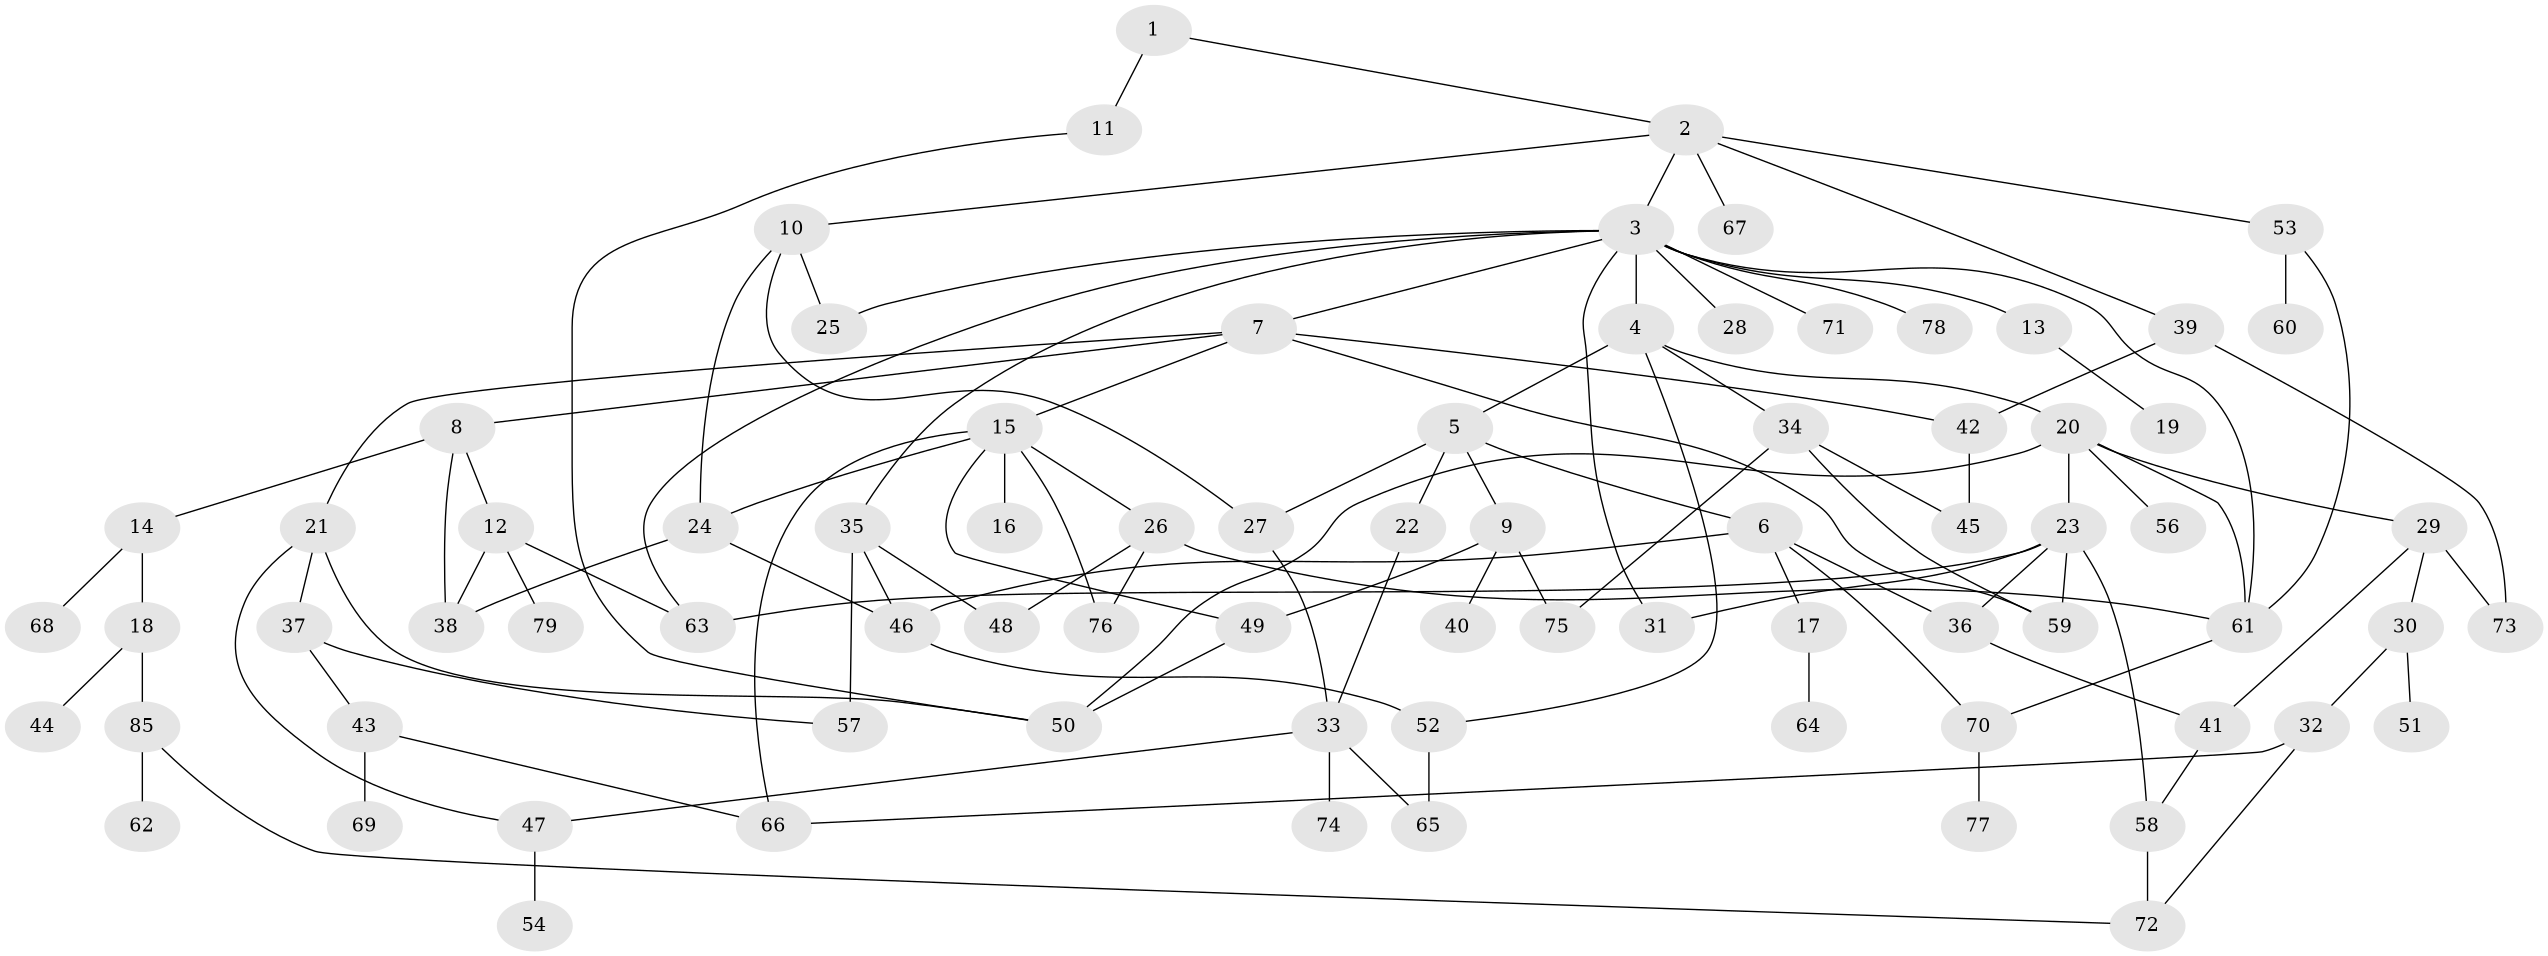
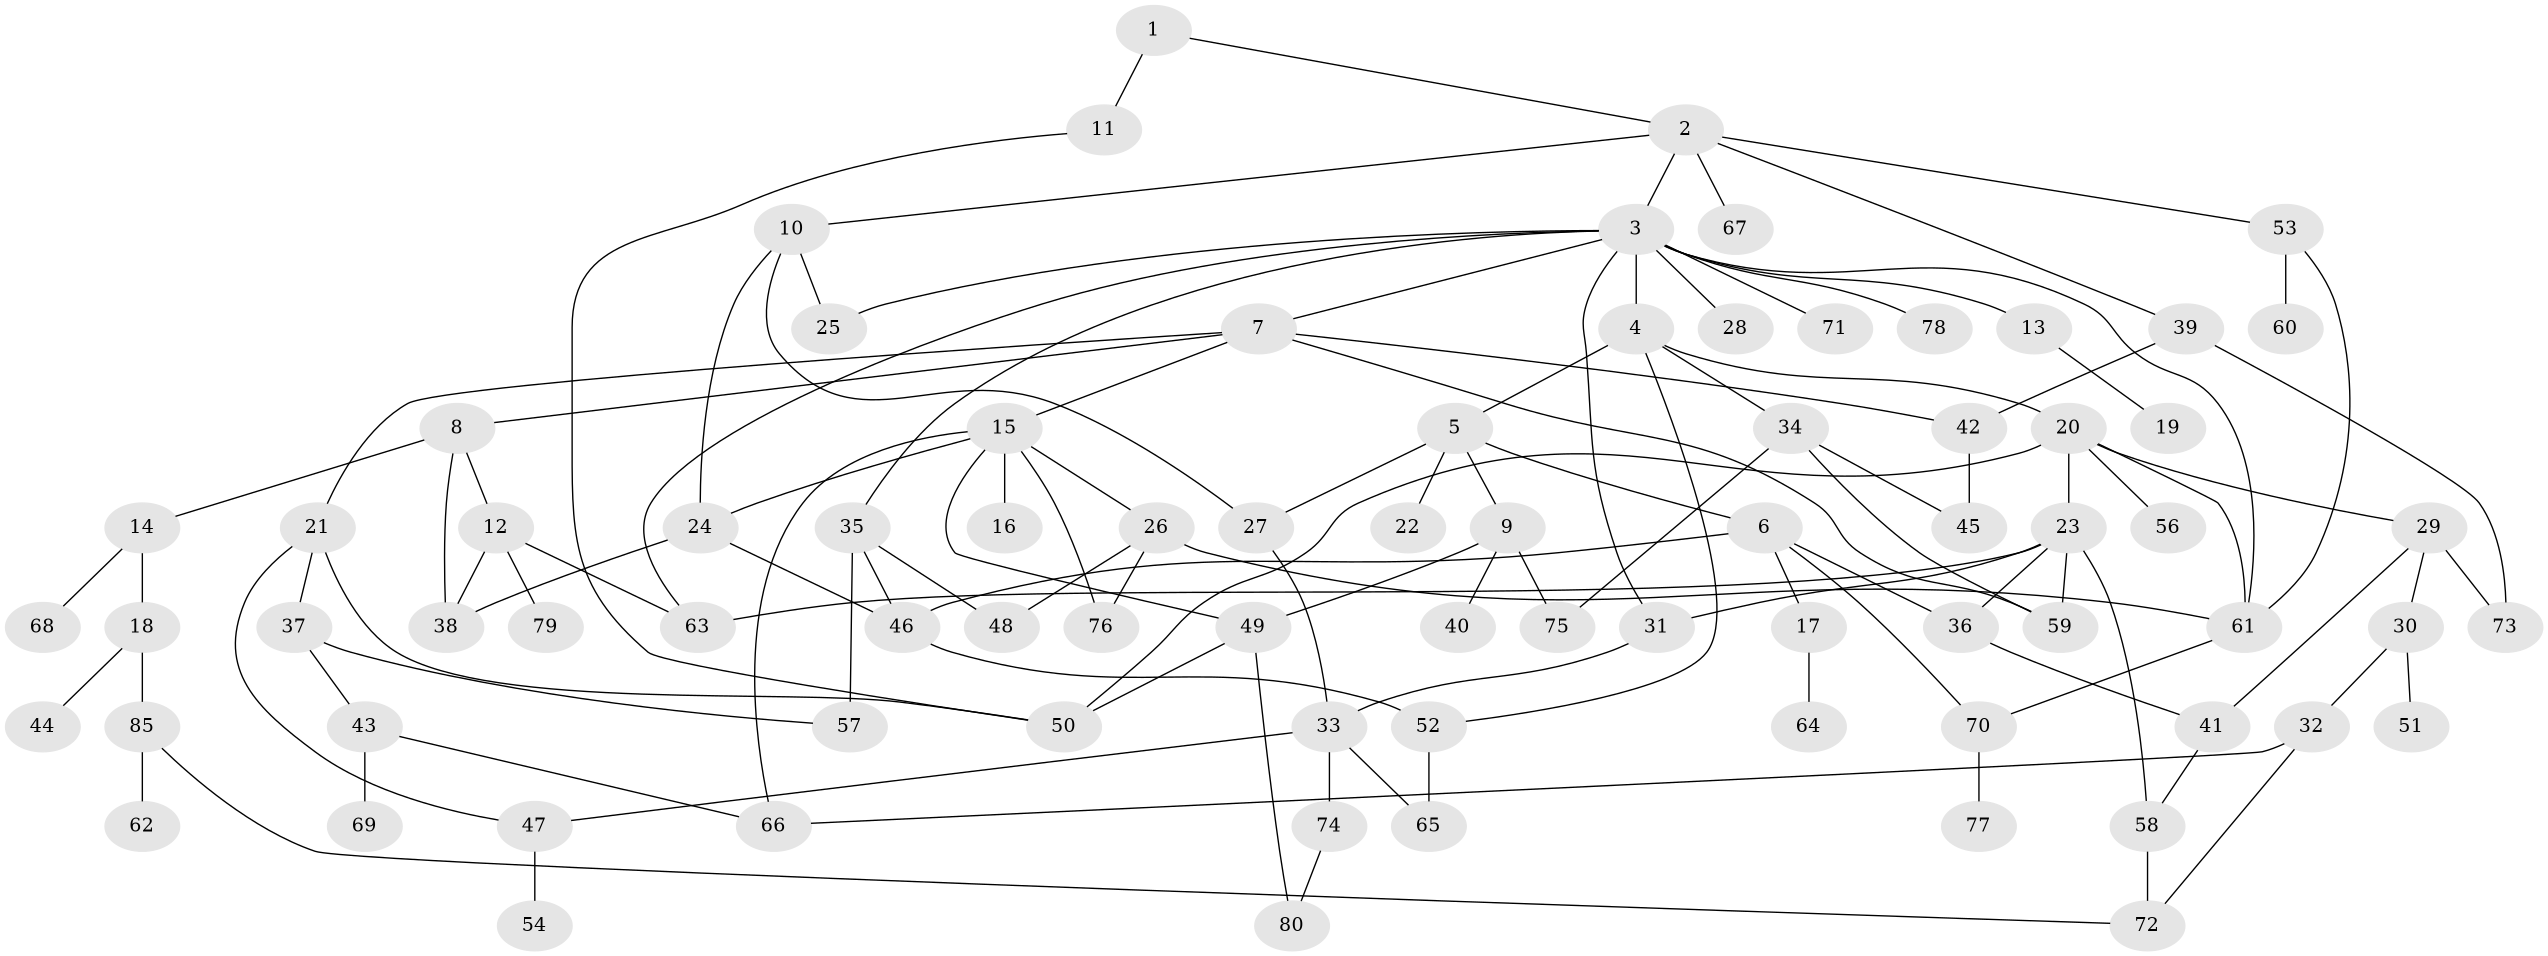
edge "22" -- "33": now "31" -- "33"
node "80": added
